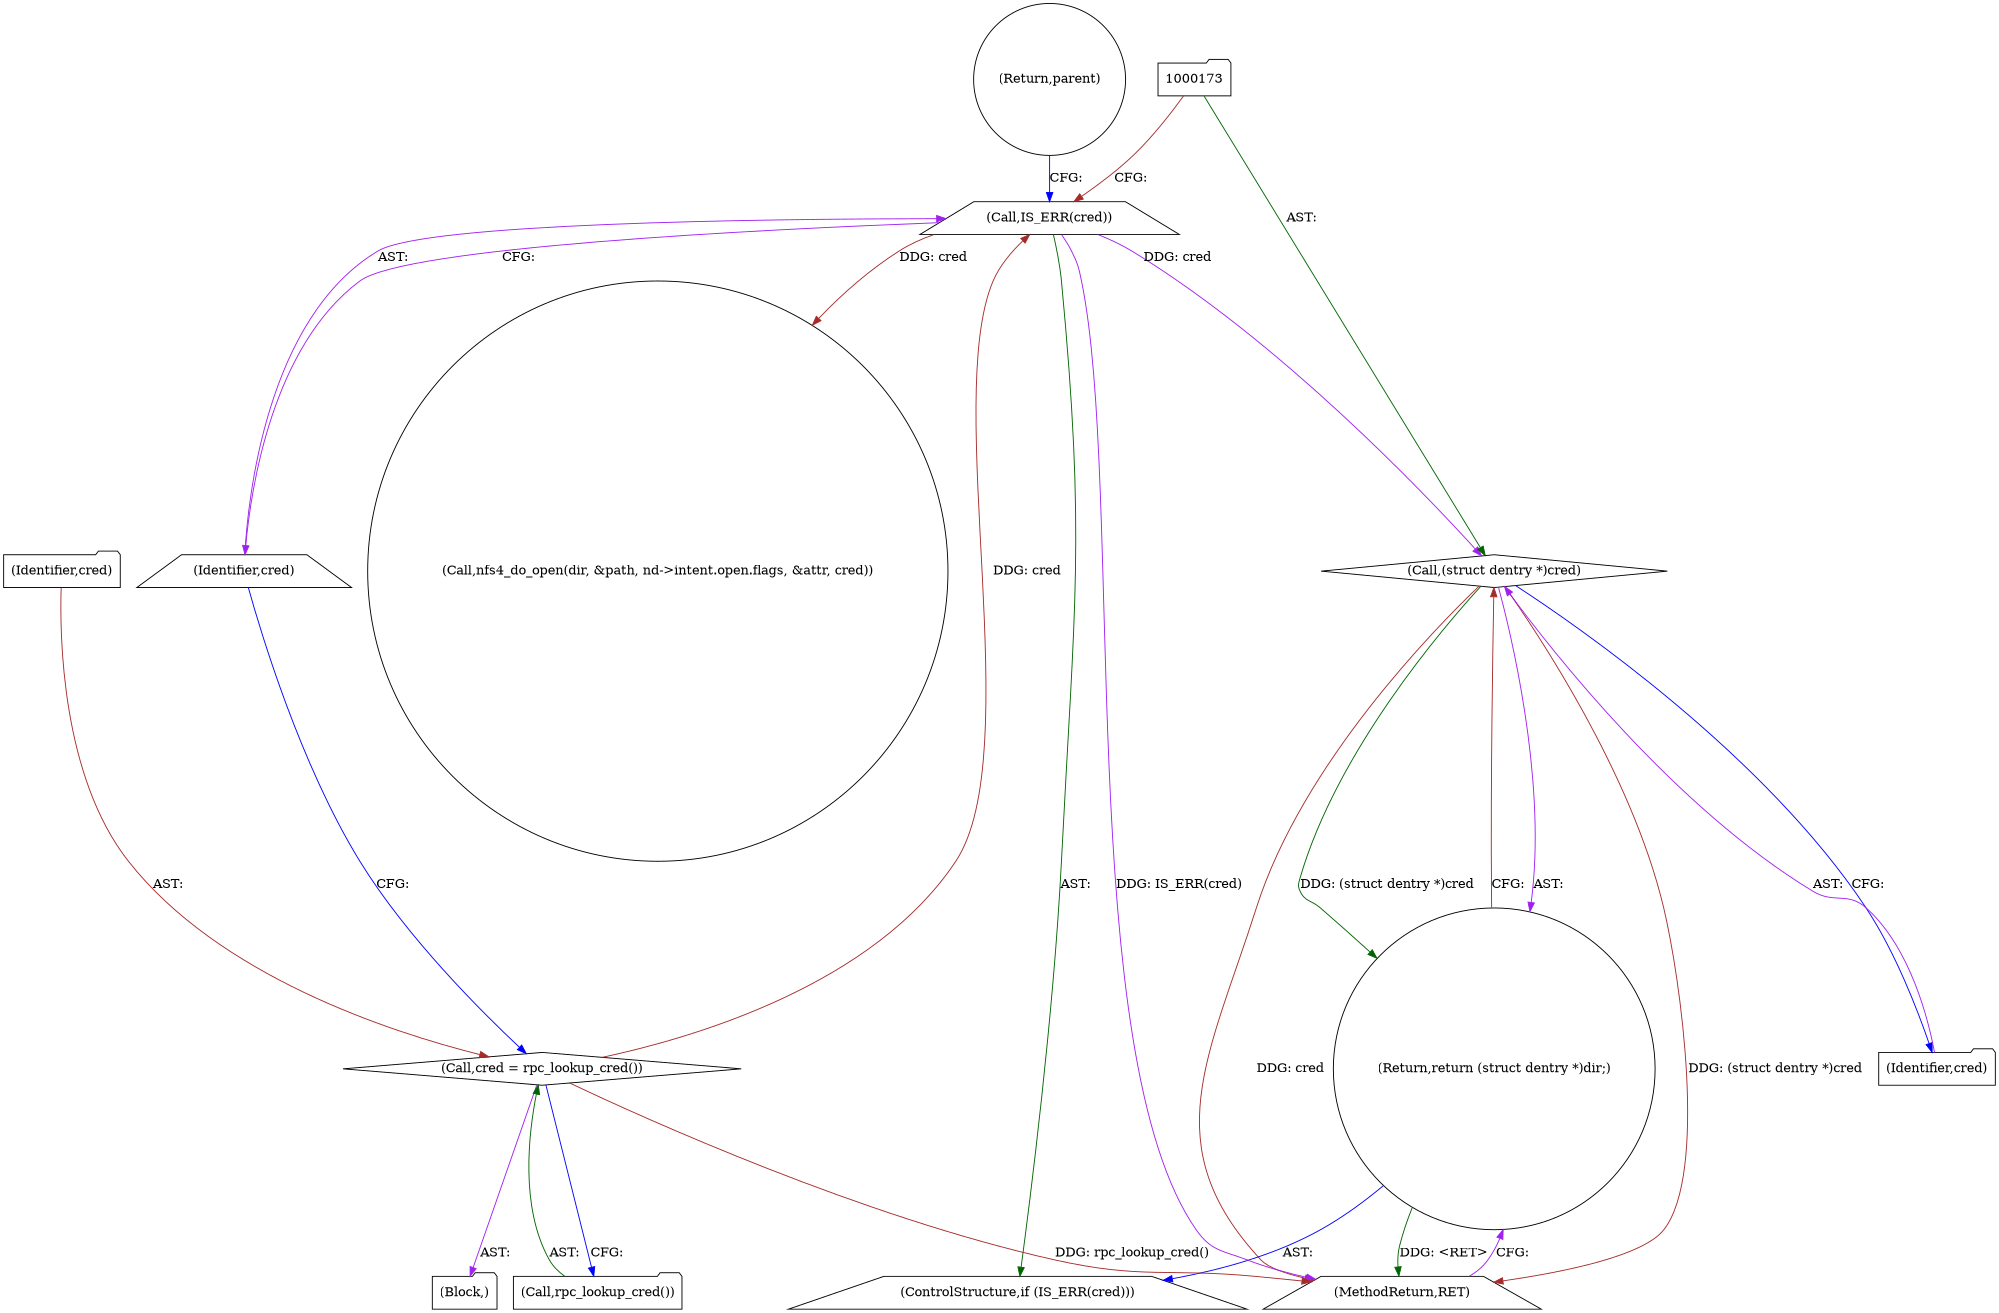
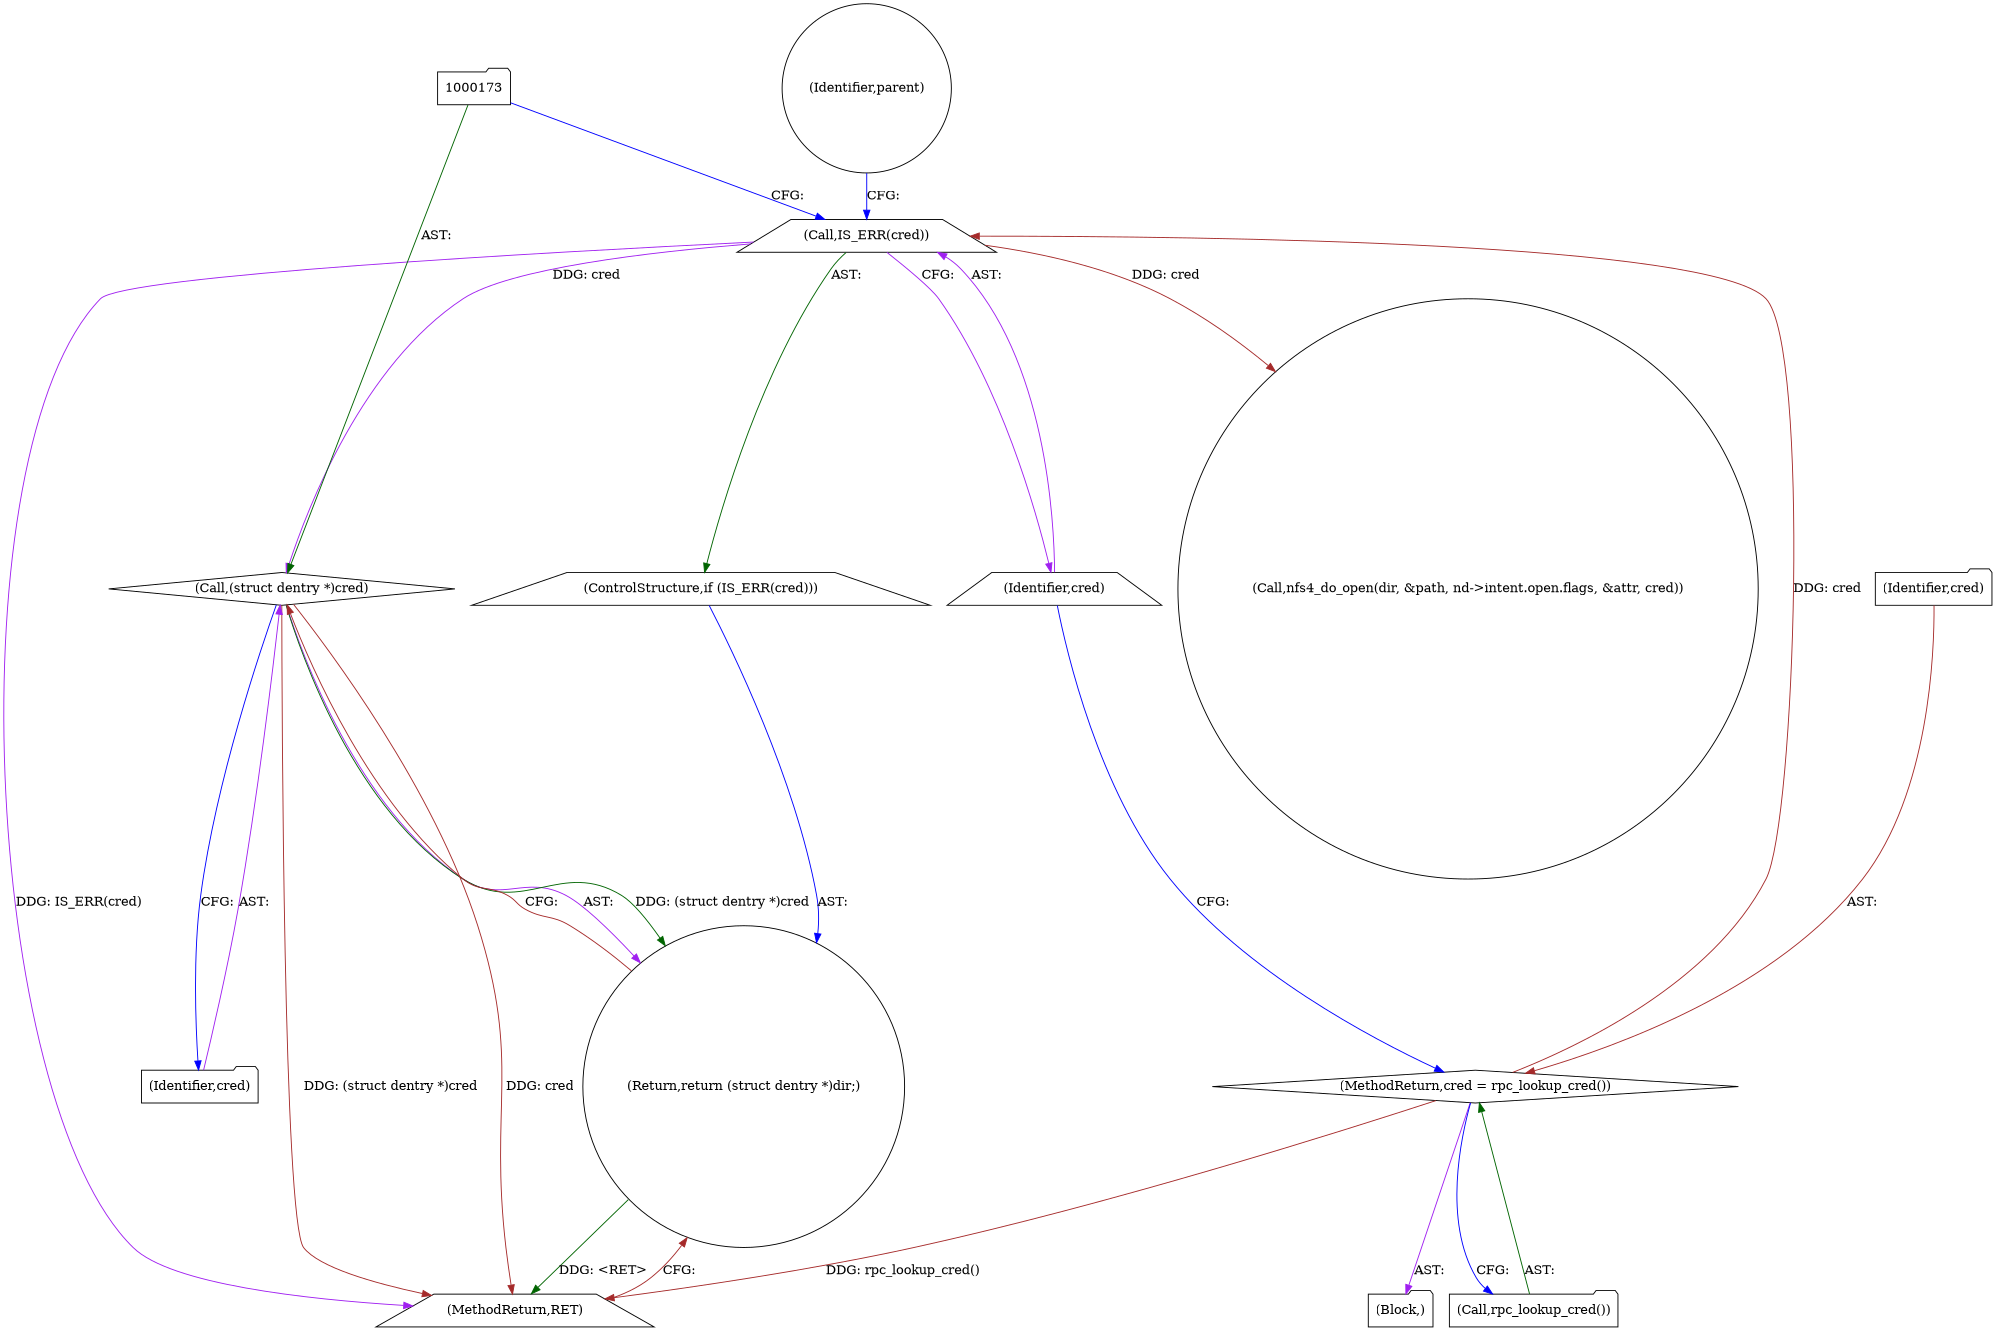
node "(Return,parent)": label "(Return,parent)" -> "(Identifier,parent)"
edge "1000173" -> "(Call,IS_ERR(cred))": color brown -> blue
node "(Call,cred = rpc_lookup_cred())": label "(Call,cred = rpc_lookup_cred())" -> "(MethodReturn,cred = rpc_lookup_cred())"
edge "(Return,return (struct dentry *)dir;)" -> "(ControlStructure,if (IS_ERR(cred)))": reversed
edge "(MethodReturn,RET)" -> "(Return,return (struct dentry *)dir;)": color purple -> brown
